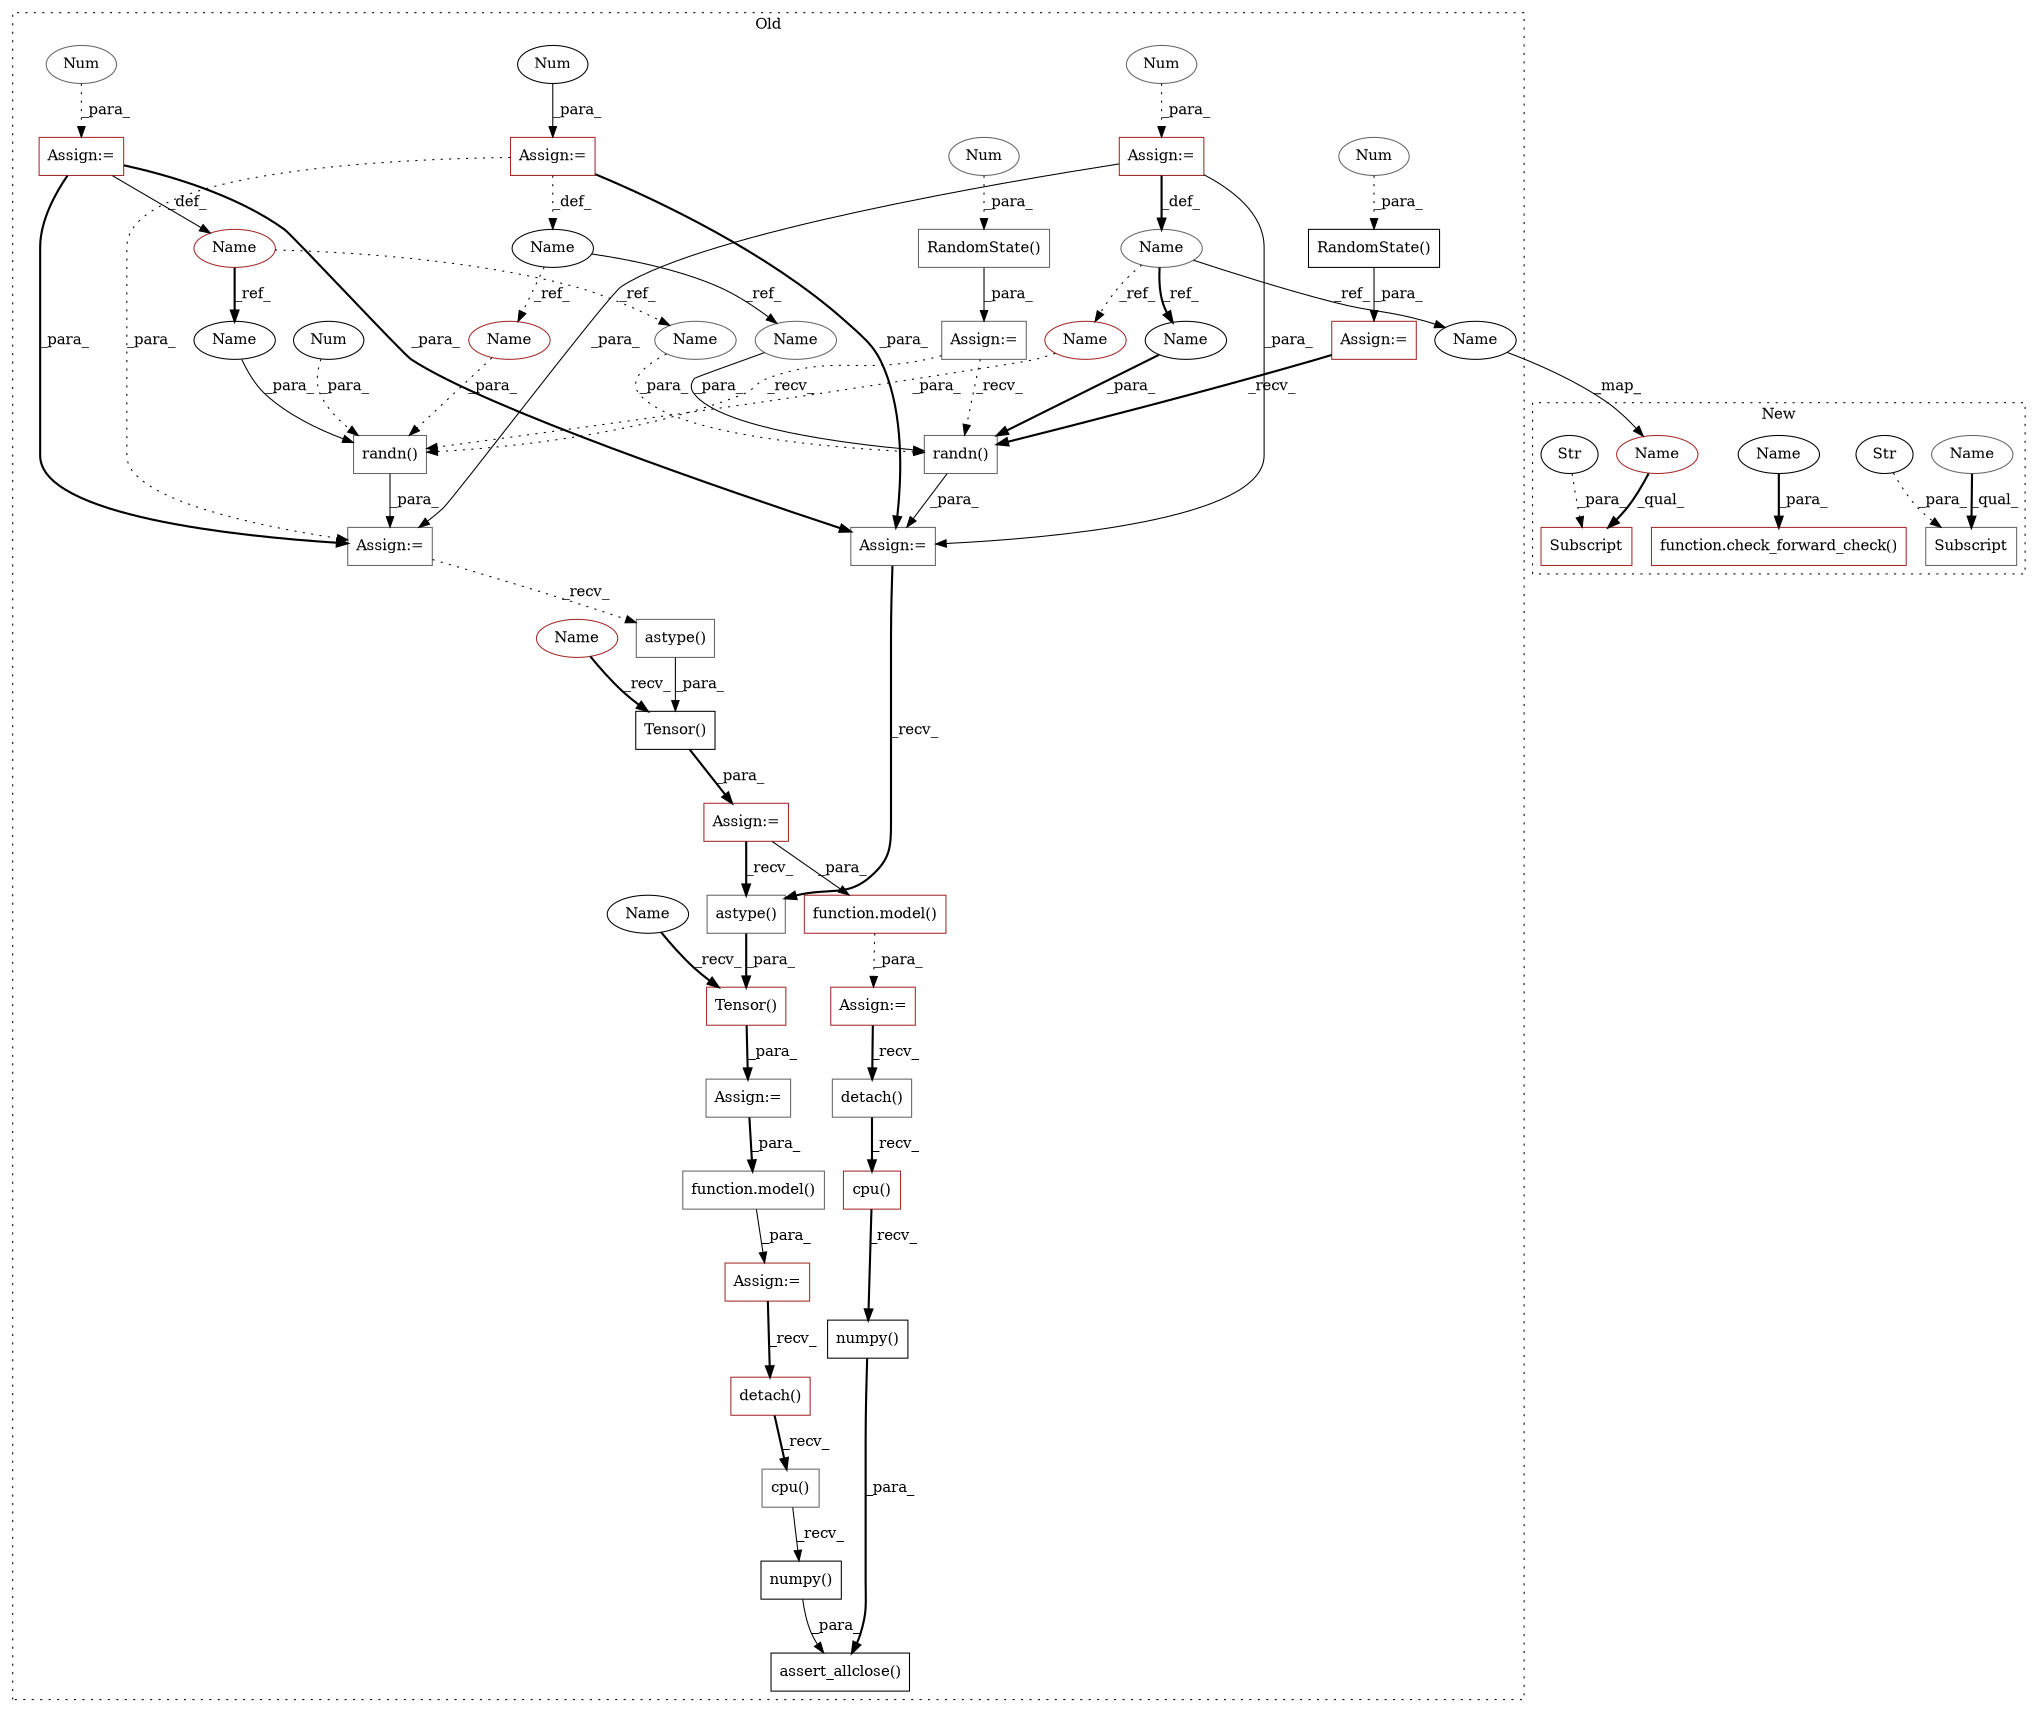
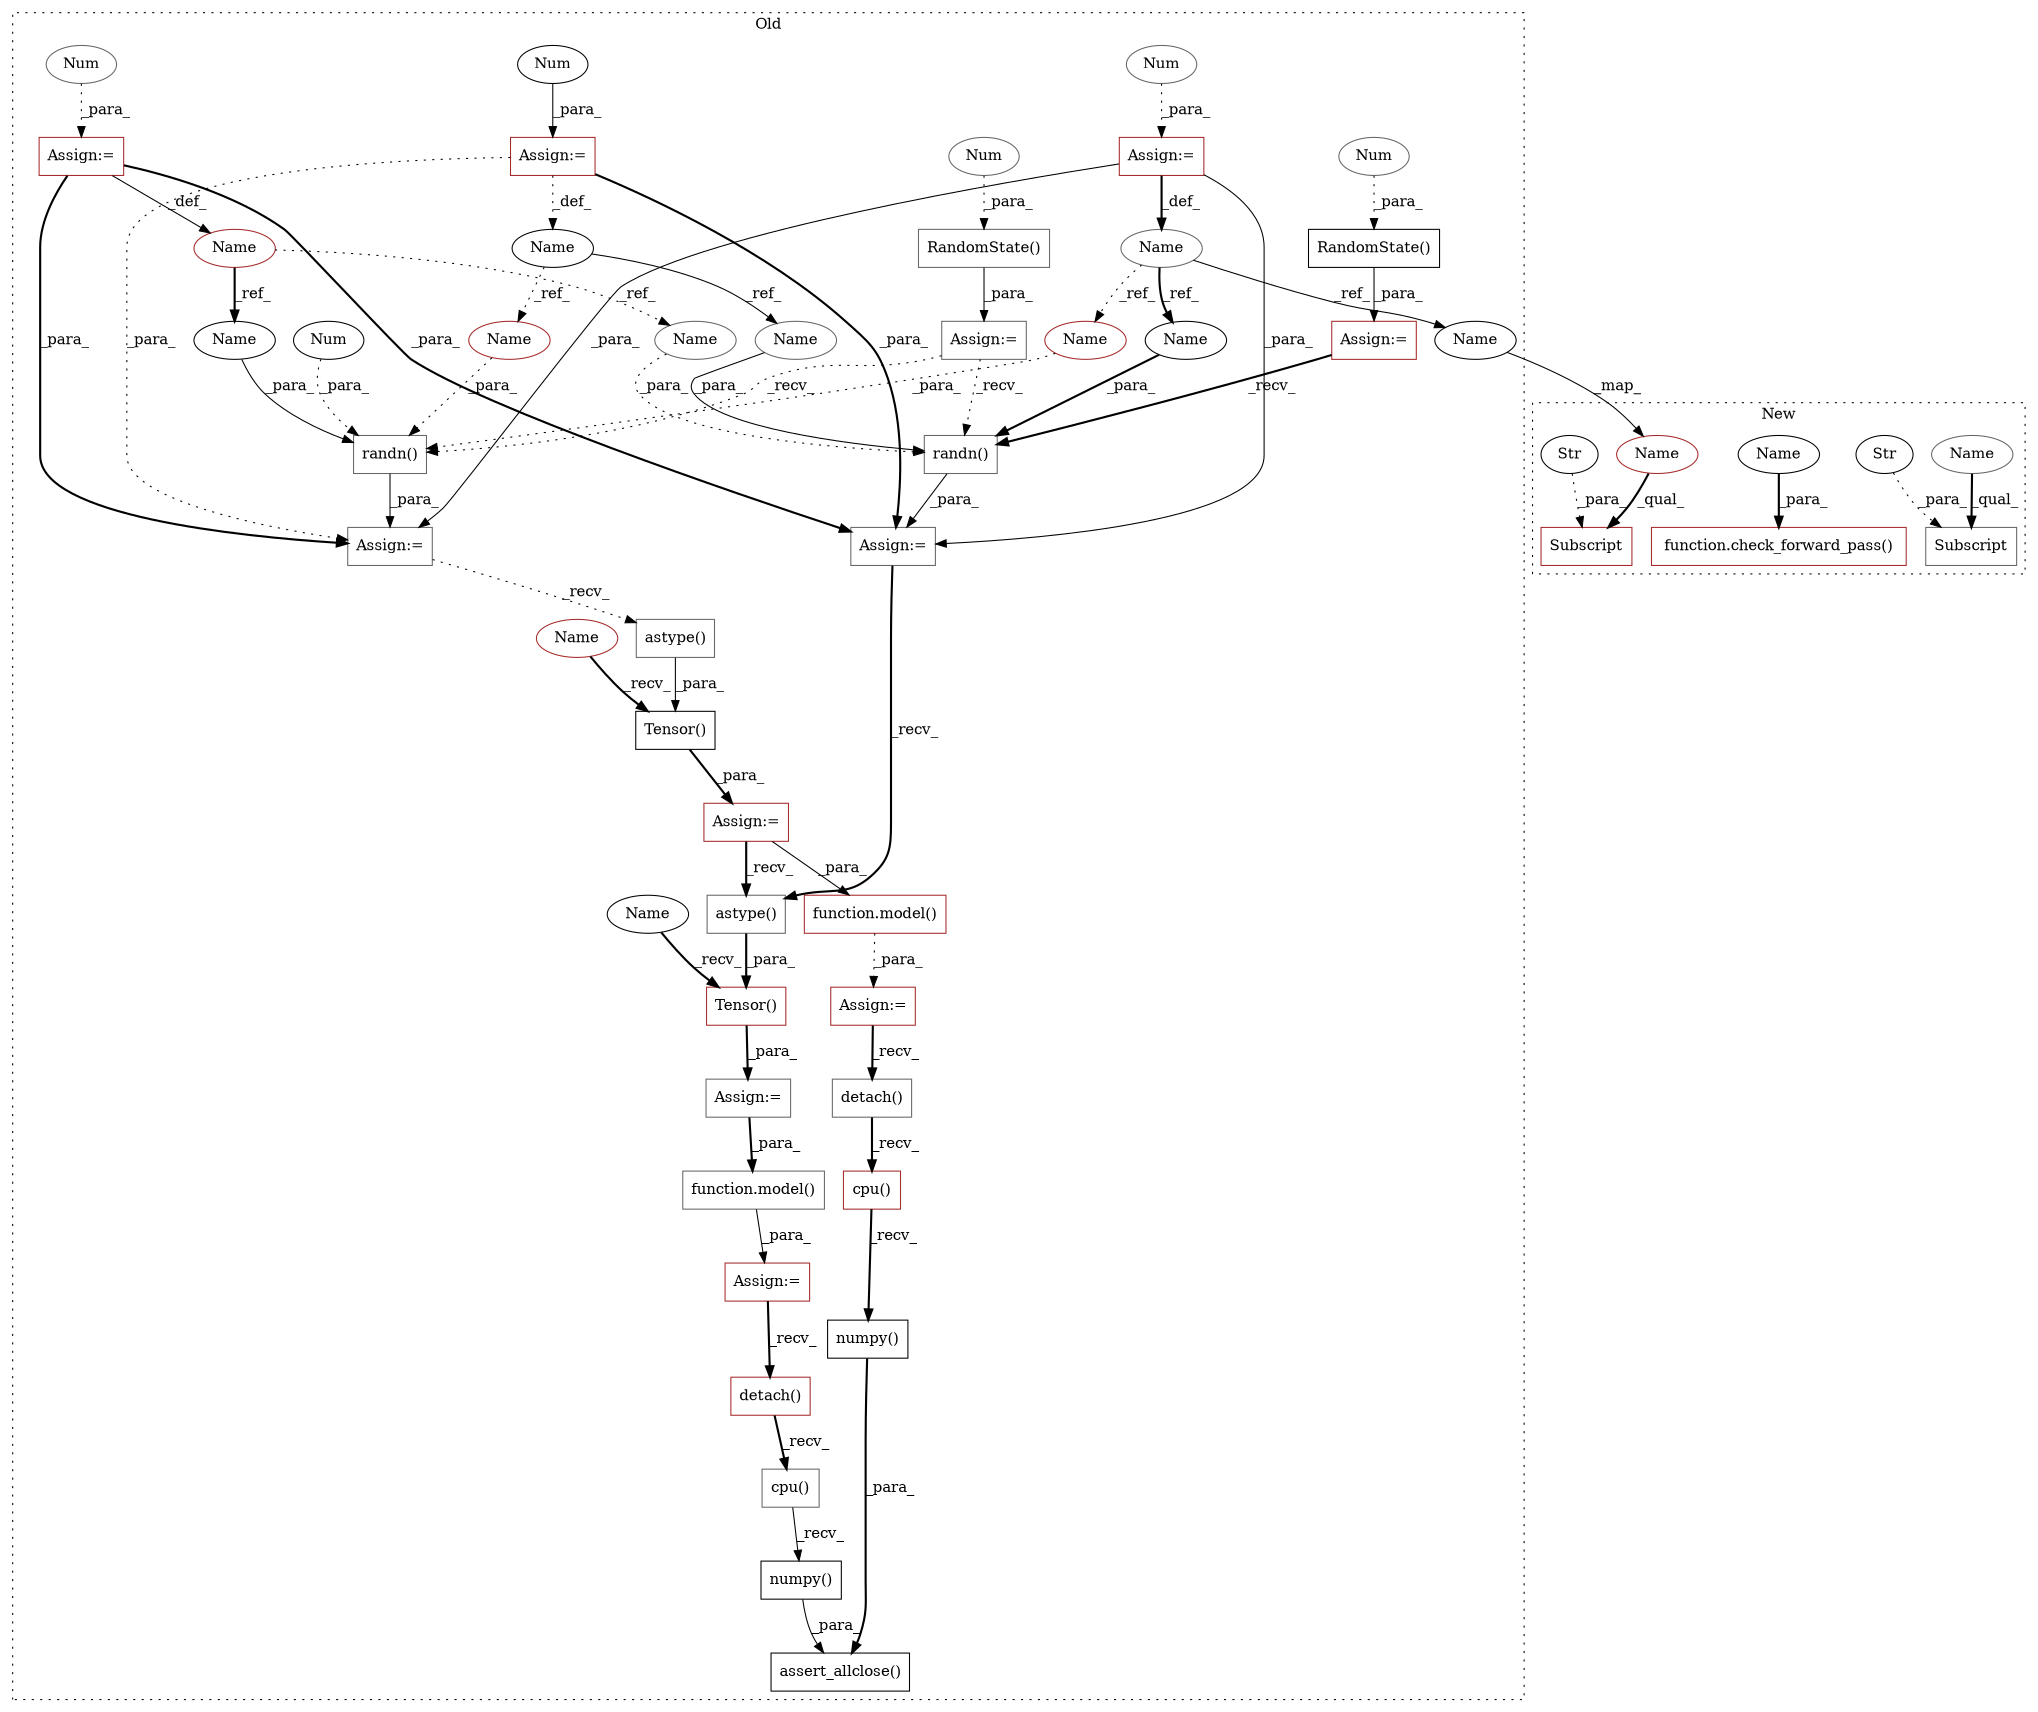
node "function.check_forward_check()": label "function.check_forward_check()" -> "function.check_forward_pass()"
